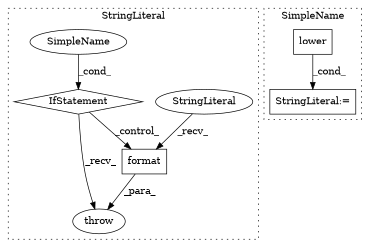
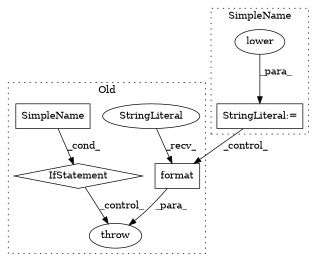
cluster "StringLiteral": label "StringLiteral" -> "Old"
node "SimpleName": shape ellipse -> box
node "lower": shape box -> ellipse
edge "lower" -> "StringLiteral:=": label "_cond_" -> "_para_"
edge "IfStatement" -> "format": now "StringLiteral:=" -> "format"
edge "IfStatement" -> "throw": label "_recv_" -> "_control_"
